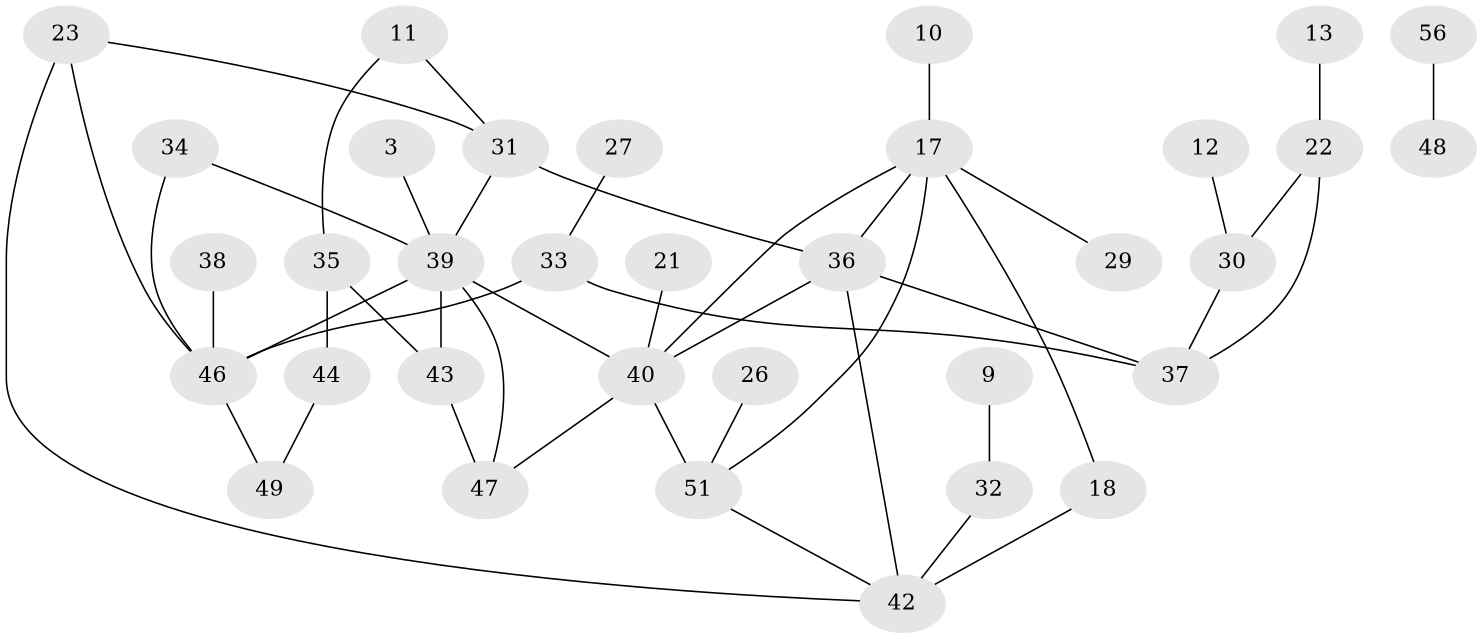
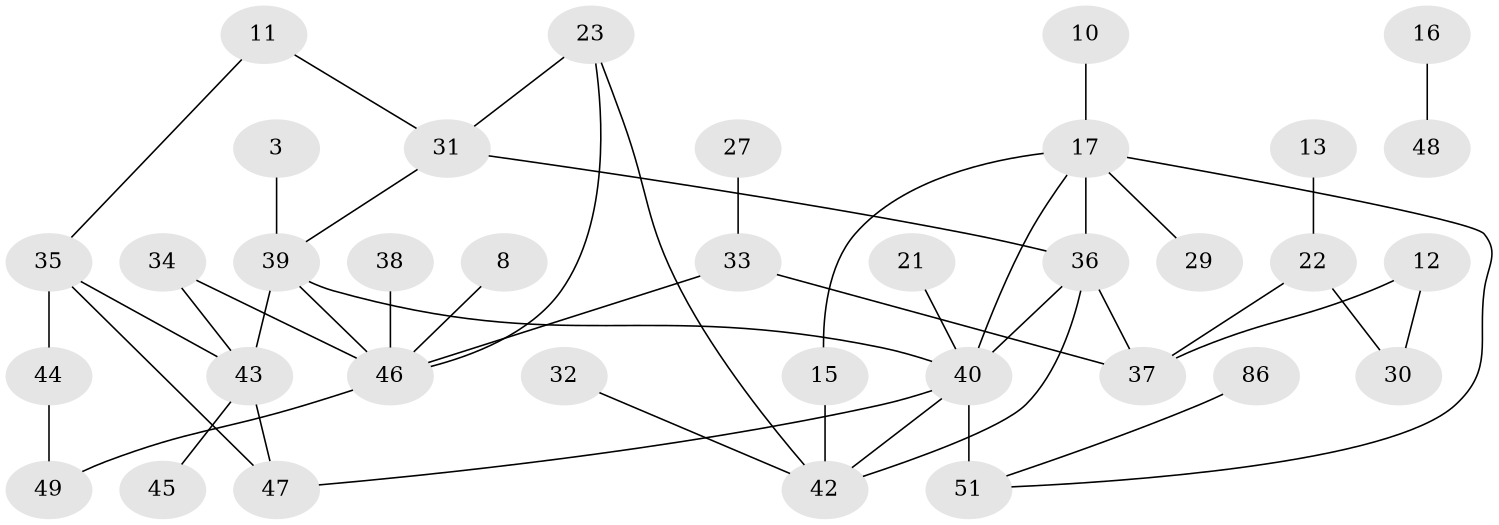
node "56": label "56" -> "16"
edge "34" -- "39": now "34" -- "43"
node "8": added
edge "30" -- "37": now "12" -- "37"
edge "39" -- "47": now "35" -- "47"
node "26": label "26" -> "86"
node "9": removed
node "45": added
node "18": label "18" -> "15"
edge "51" -- "42": now "40" -- "42"
